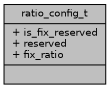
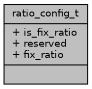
node "ratio_config_t": text "+ is_fix_reserved" -> "+ is_fix_ratio"
